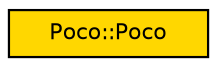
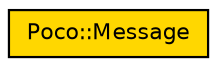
node "Poco::Poco": label "Poco::Poco" -> "Poco::Message"
